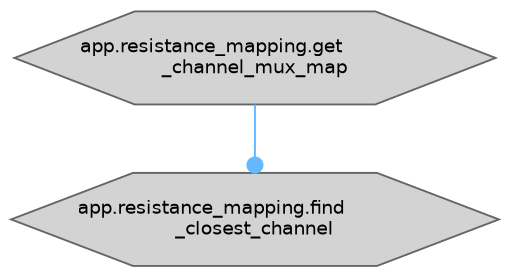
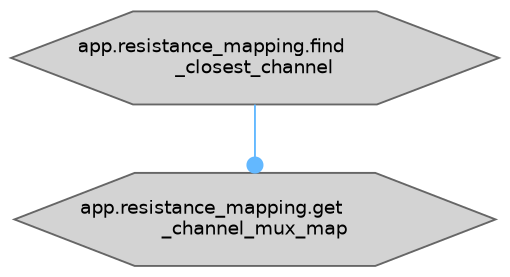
edge "app.resistance_mapping.get _channel_mux_map" -> "app.resistance_mapping.find _closest_channel": reversed
